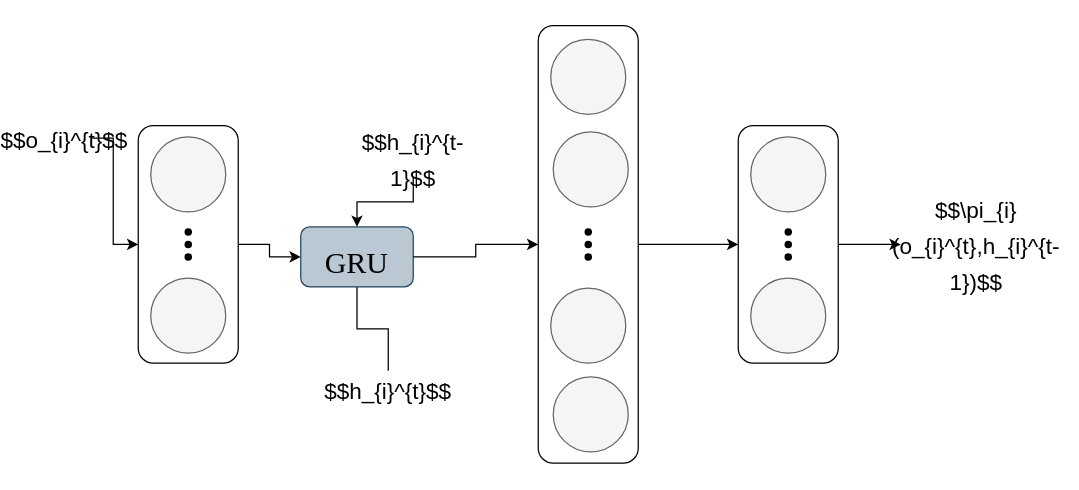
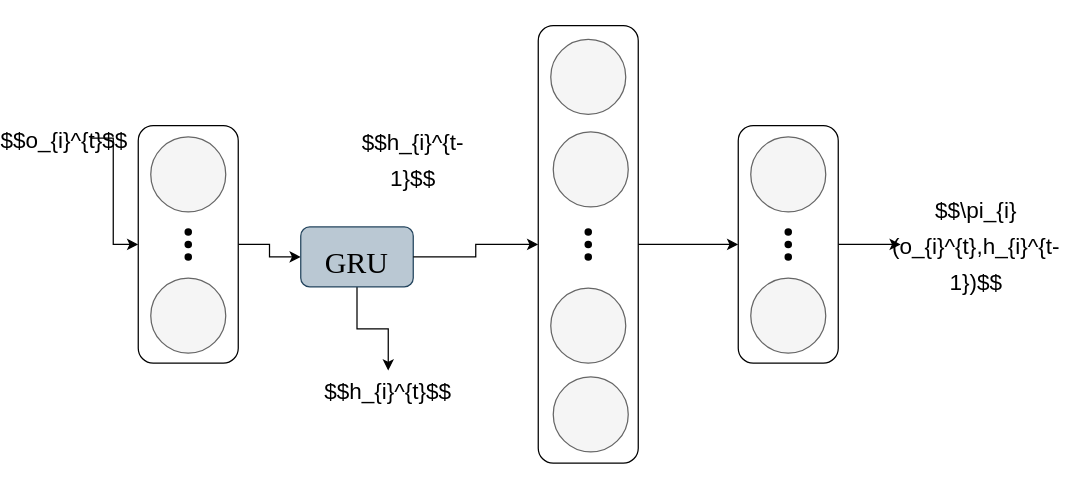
edge "$$h_{i}^{t-1}$$" -> "GRU": removed
edge "GRU" -- "$$h_{i}^{t}$$": arrowhead none -> classic
